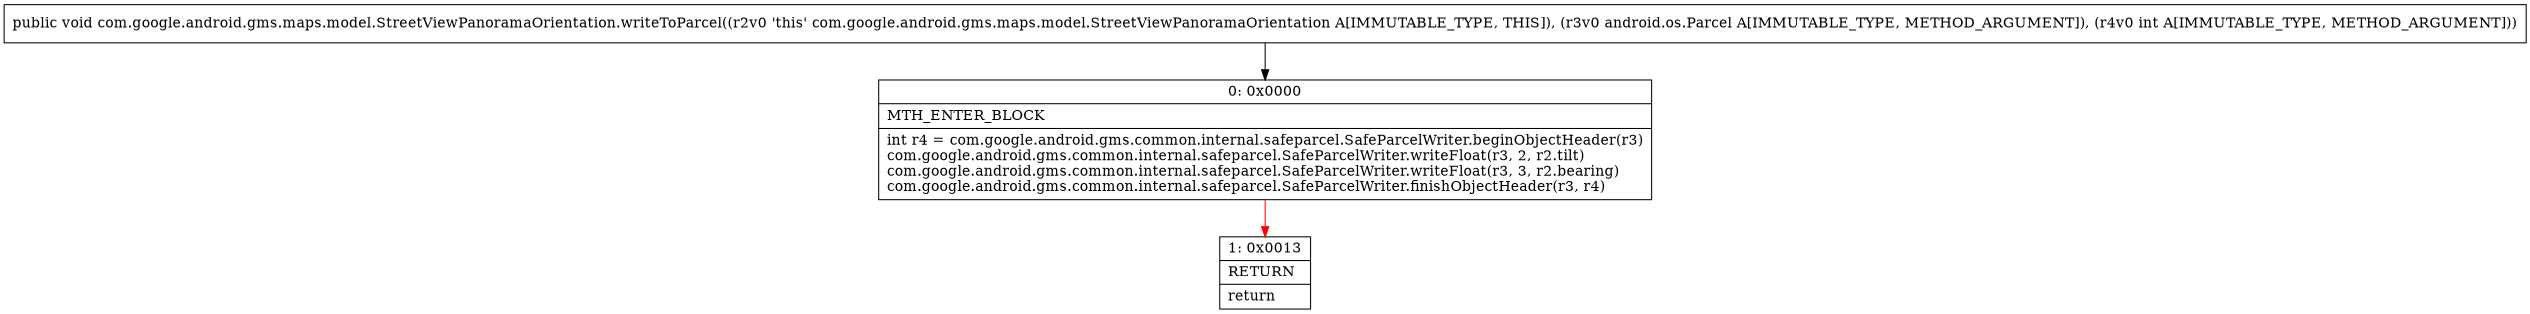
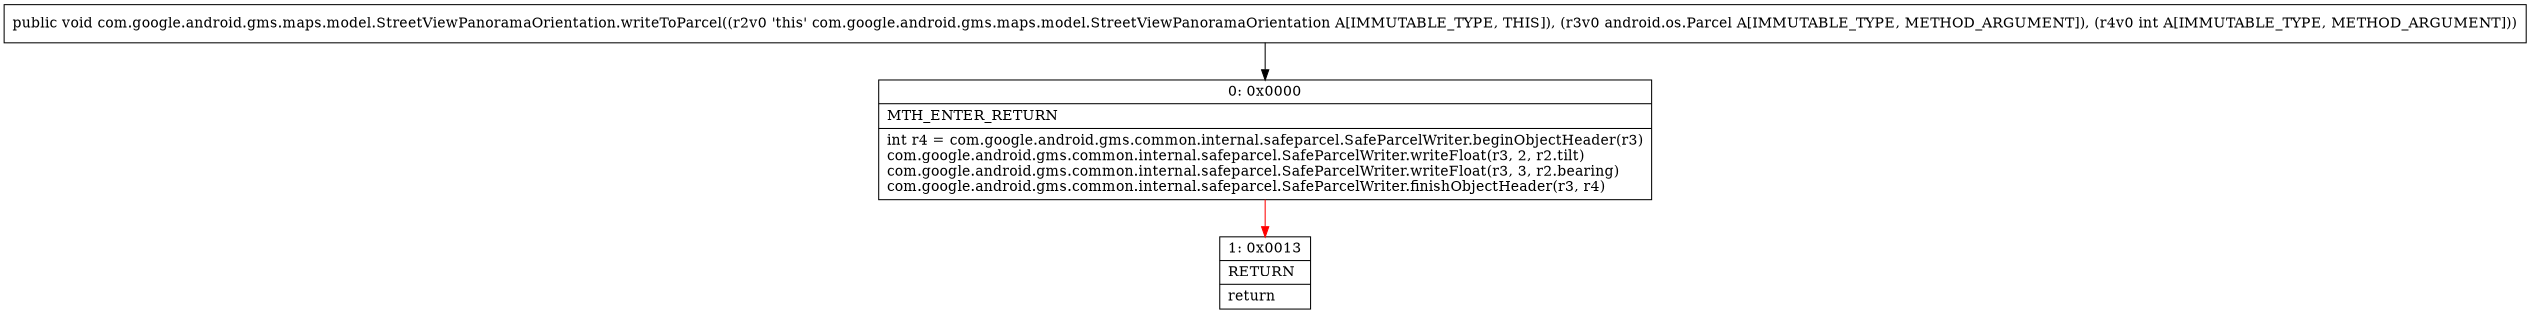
node "0: 0x0000": text "MTH_ENTER_BLOCK" -> "MTH_ENTER_RETURN"
